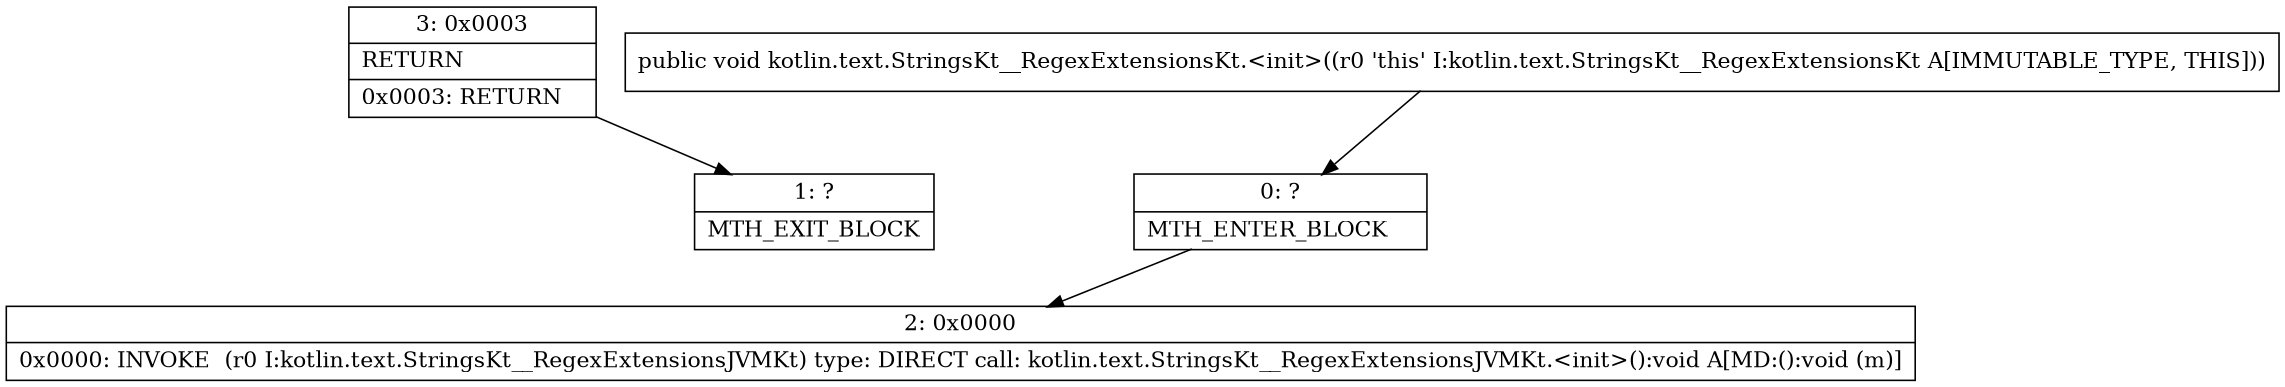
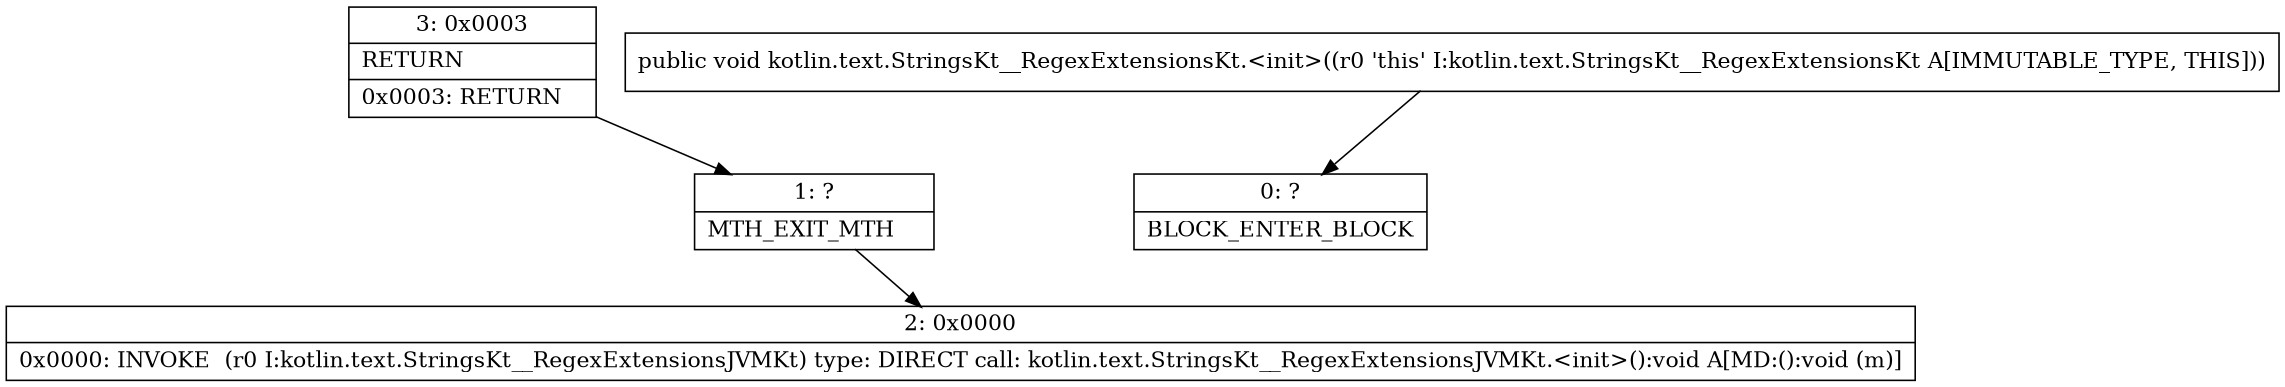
node "1: ?": text "MTH_EXIT_BLOCK" -> "MTH_EXIT_MTH"
node "0: ?": text "MTH_ENTER_BLOCK" -> "BLOCK_ENTER_BLOCK"
edge "0: ?" -> "2: 0x0000": now "1: ?" -> "2: 0x0000"
